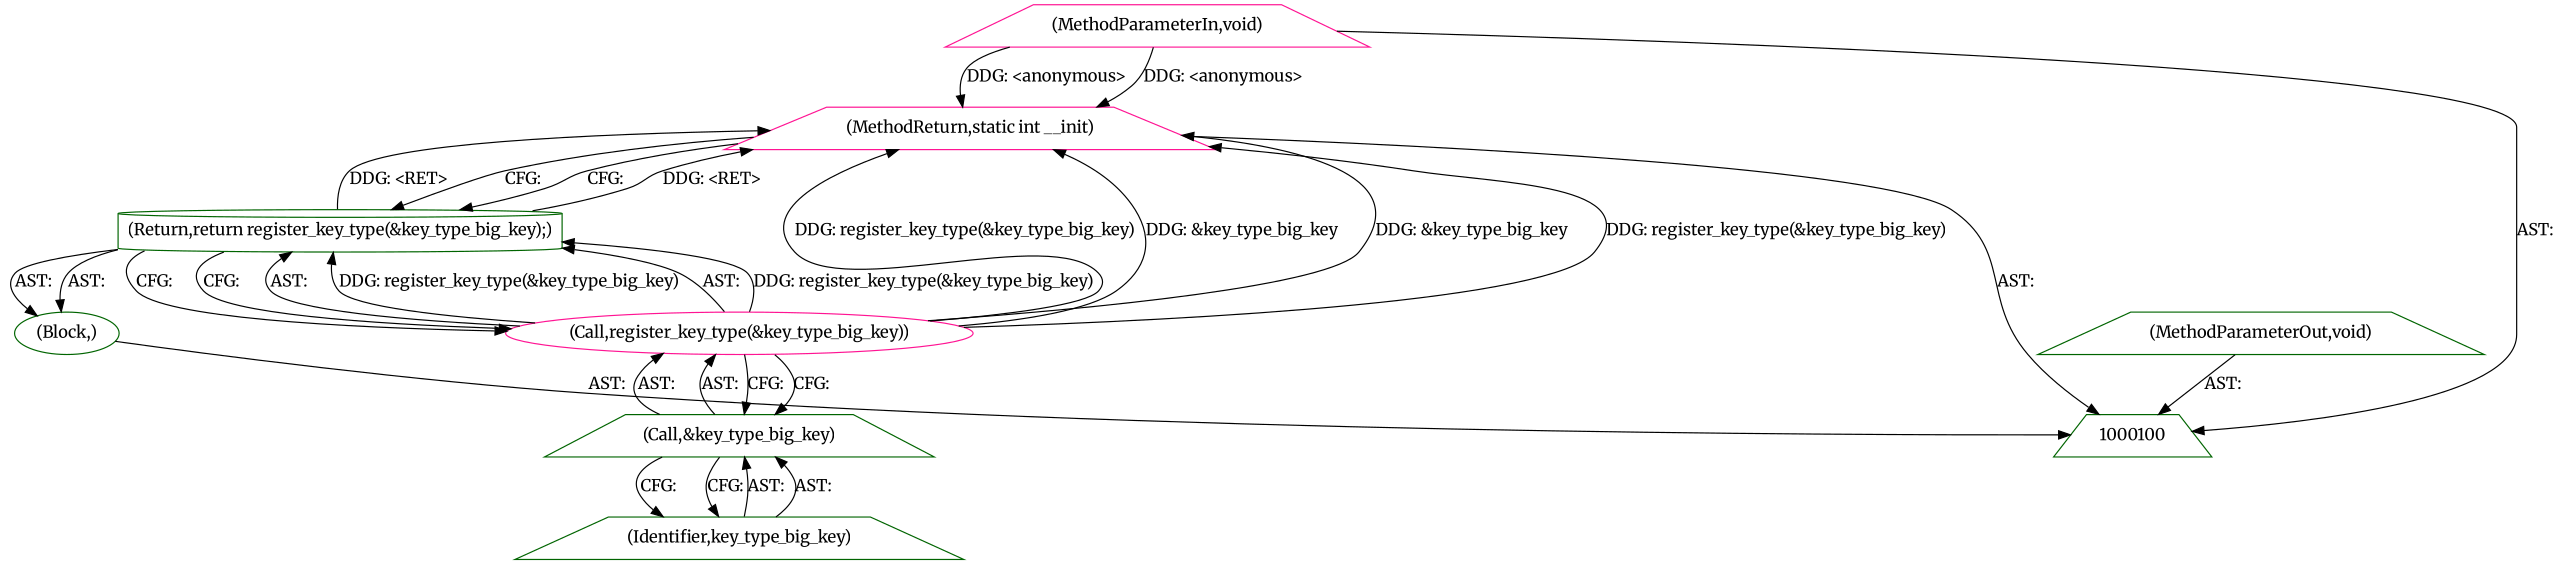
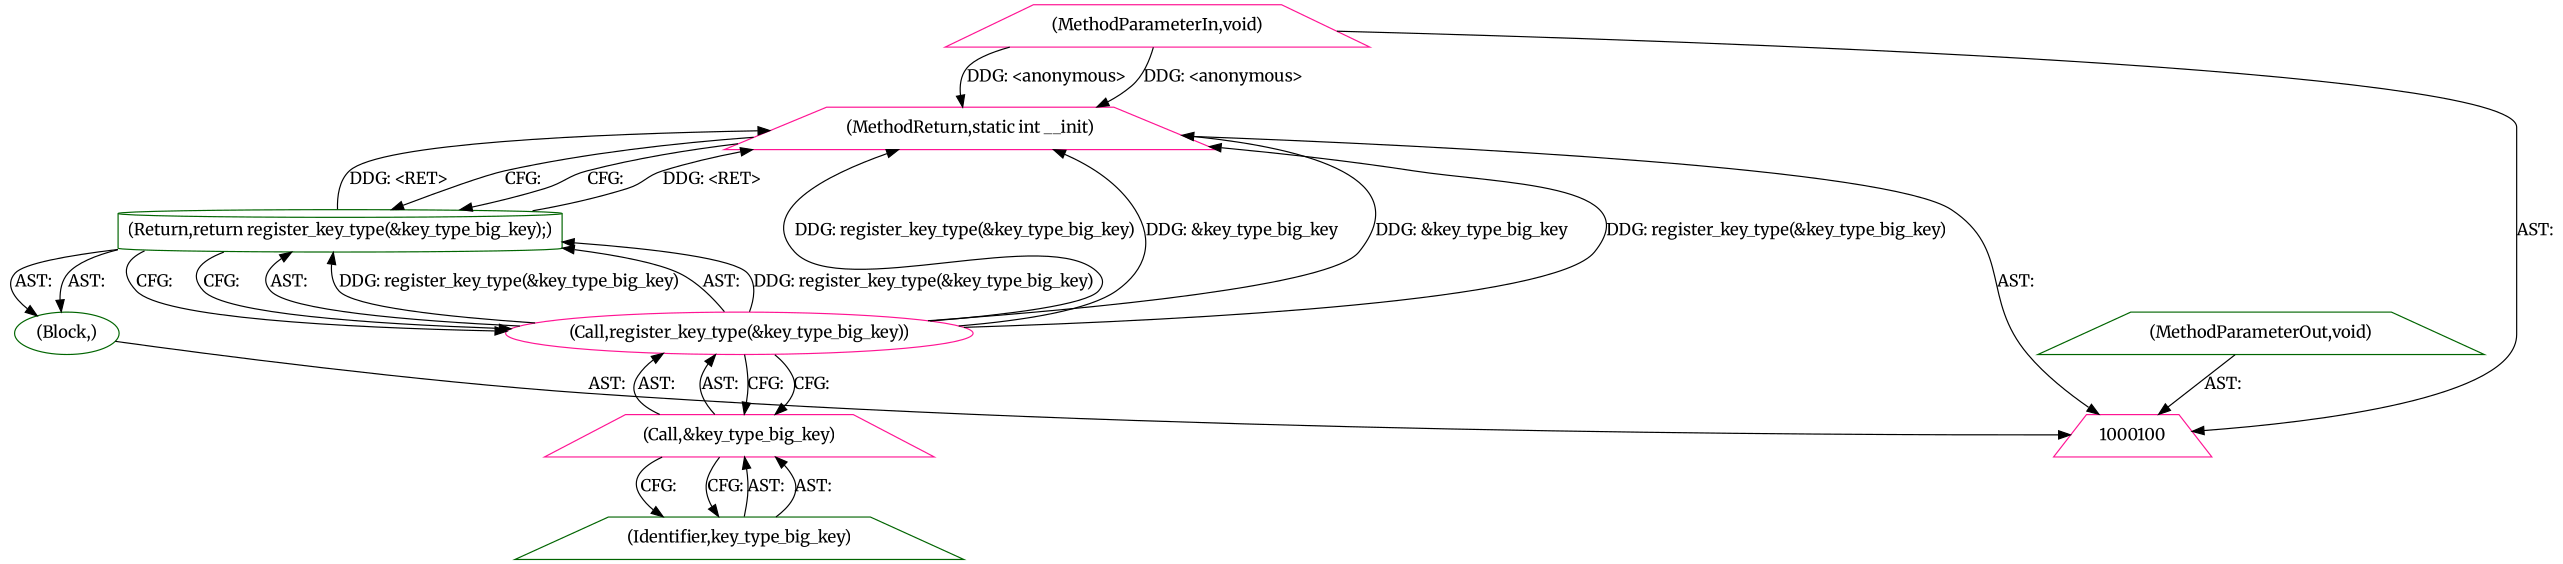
node "(Call,&key_type_big_key)": color darkgreen -> deeppink
node "1000100": color darkgreen -> deeppink
